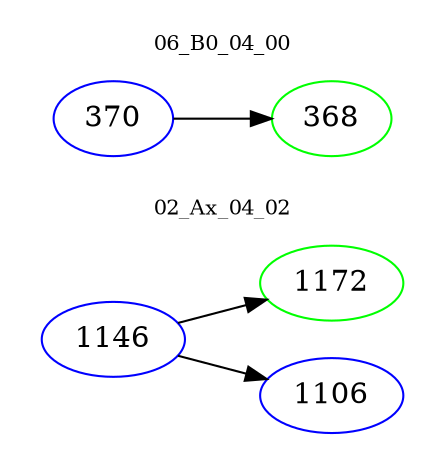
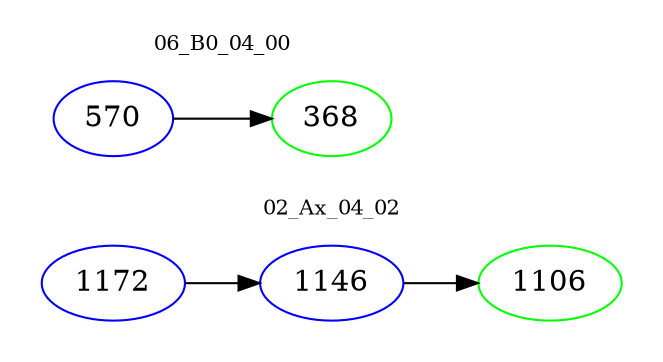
node "370": label "370" -> "570"
node "1172": color green -> blue
edge "1146" -> "1172": reversed
node "1106": color blue -> green
